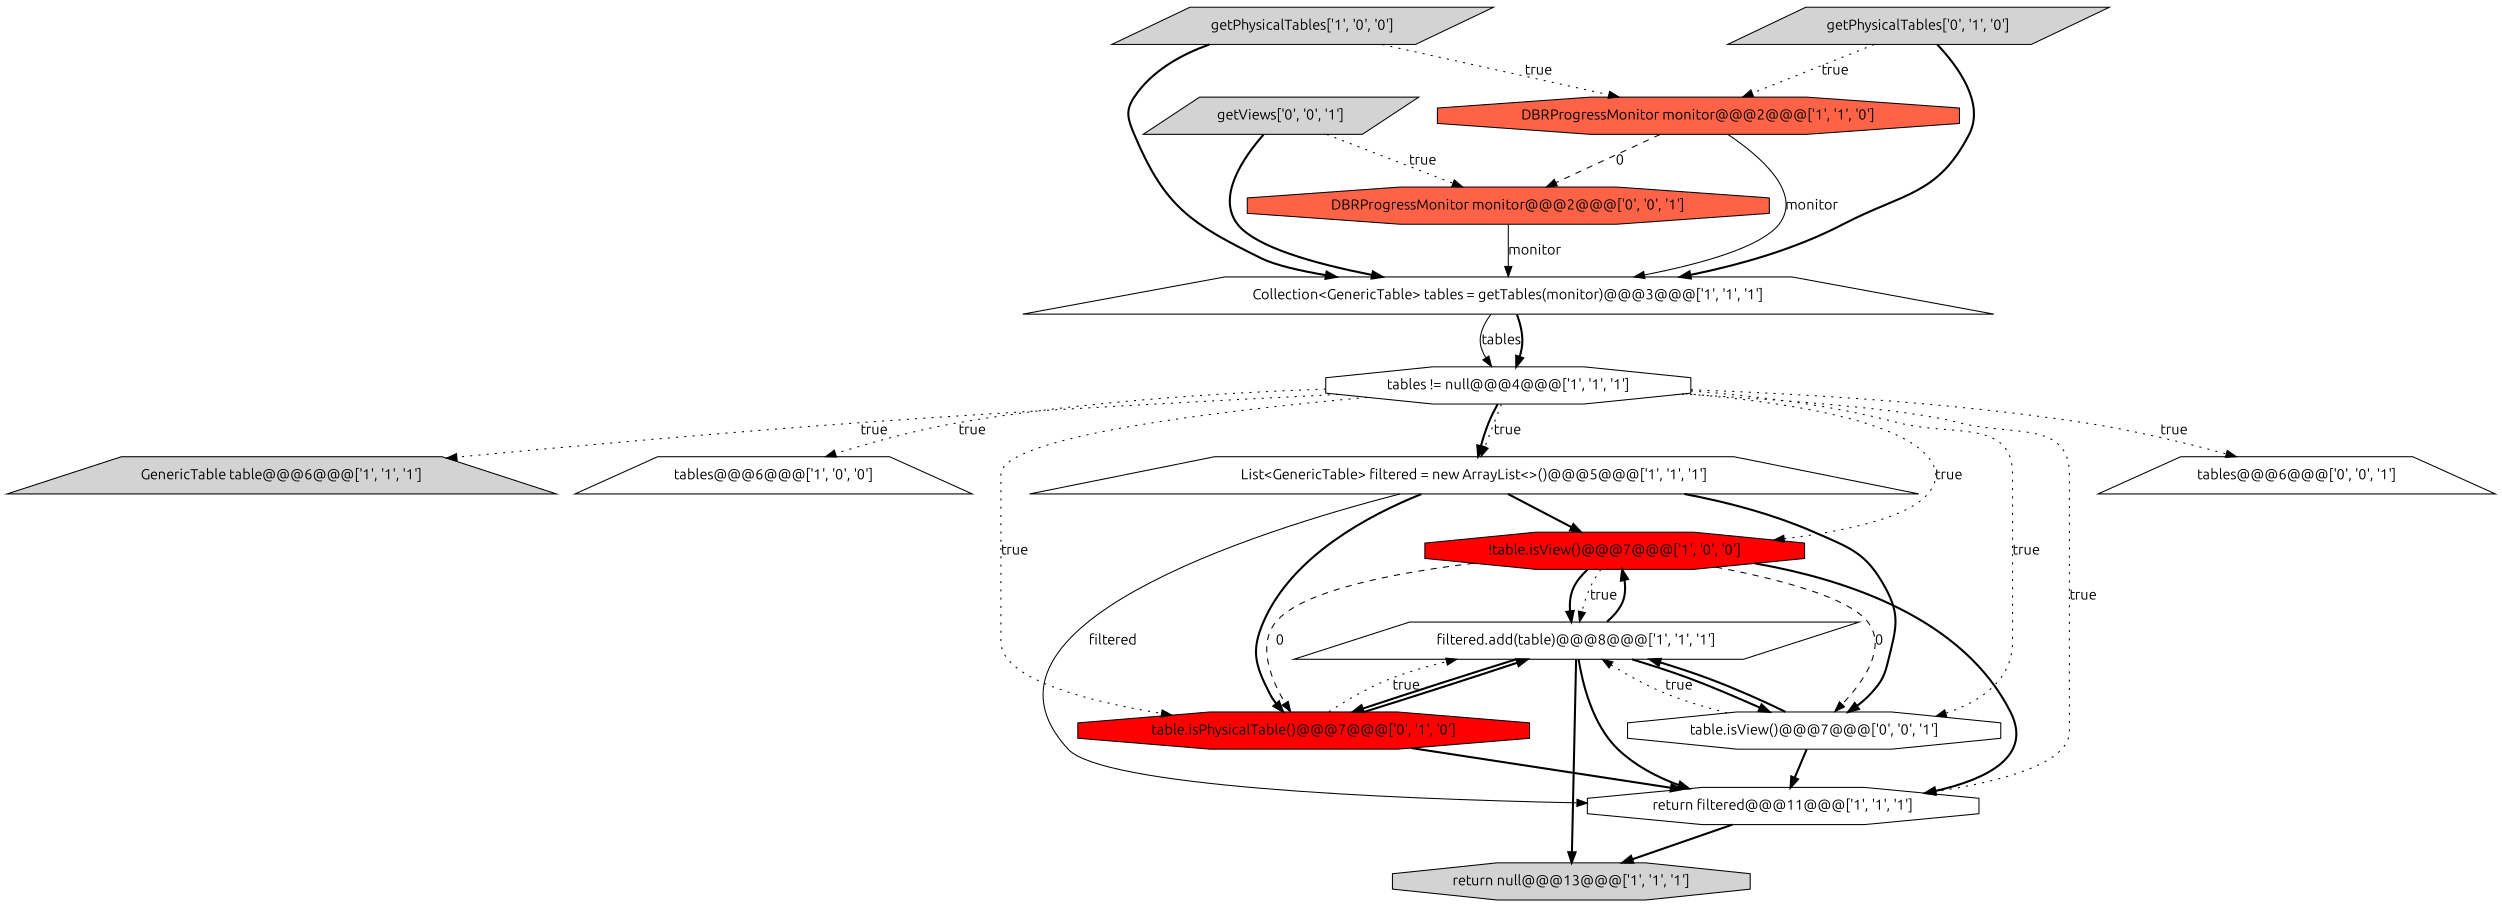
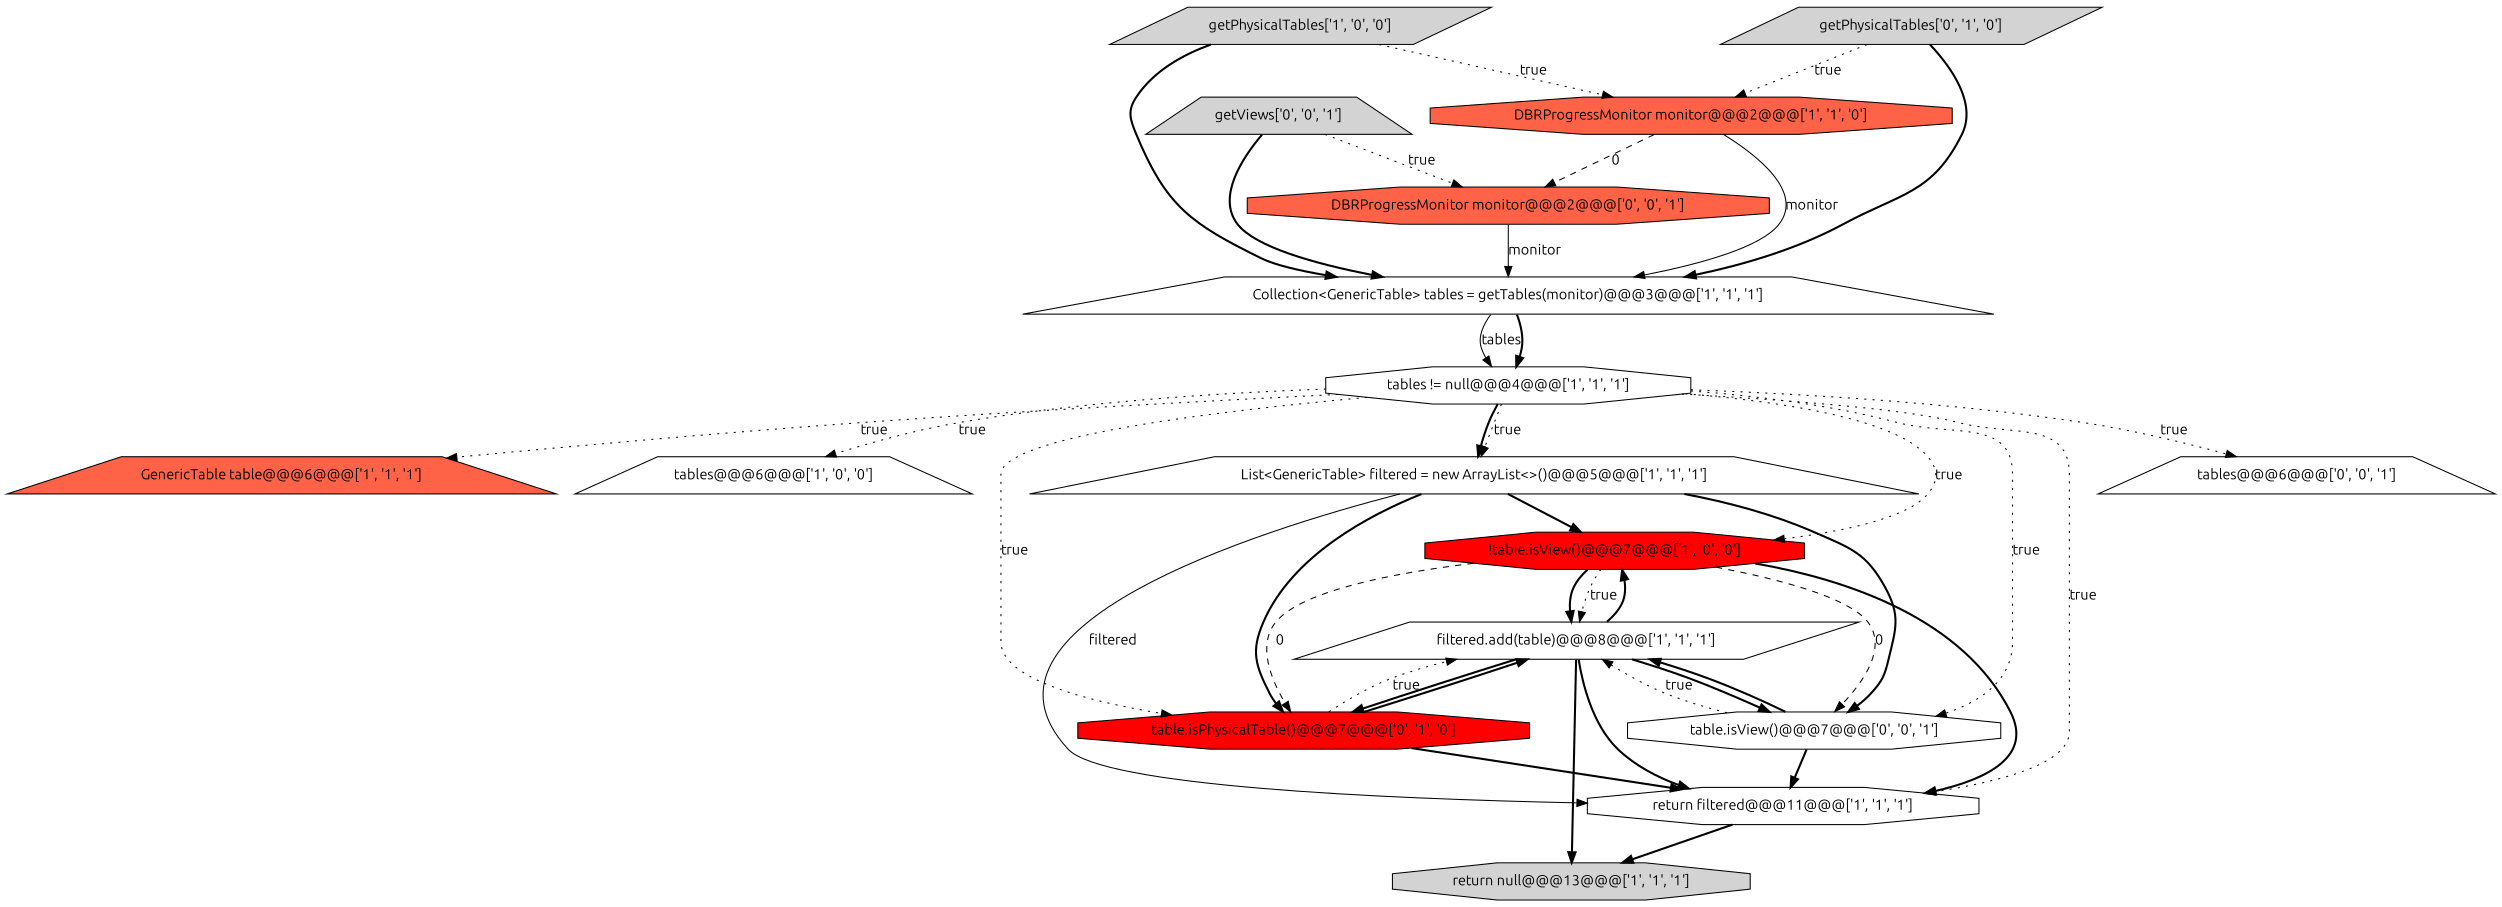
node "getViews['0', '0', '1']": shape parallelogram -> trapezium
node "GenericTable table@@@6@@@['1', '1', '1']": fillcolor lightgray -> tomato
